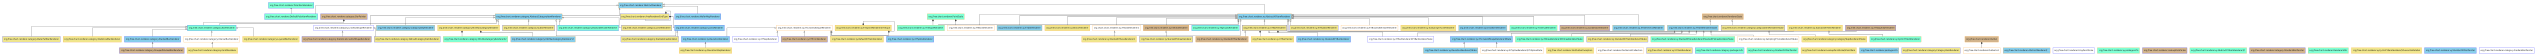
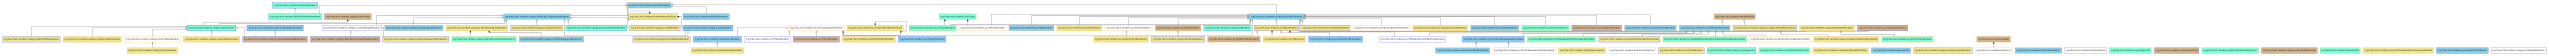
edge "org.jfree.chart.renderer.category.StackedBarRenderer" -> "org.jfree.chart.renderer.category.BarRenderer": now "org.jfree.chart.renderer.category.GroupedStackedBarRenderer" -> "org.jfree.chart.renderer.category.BarRenderer"
